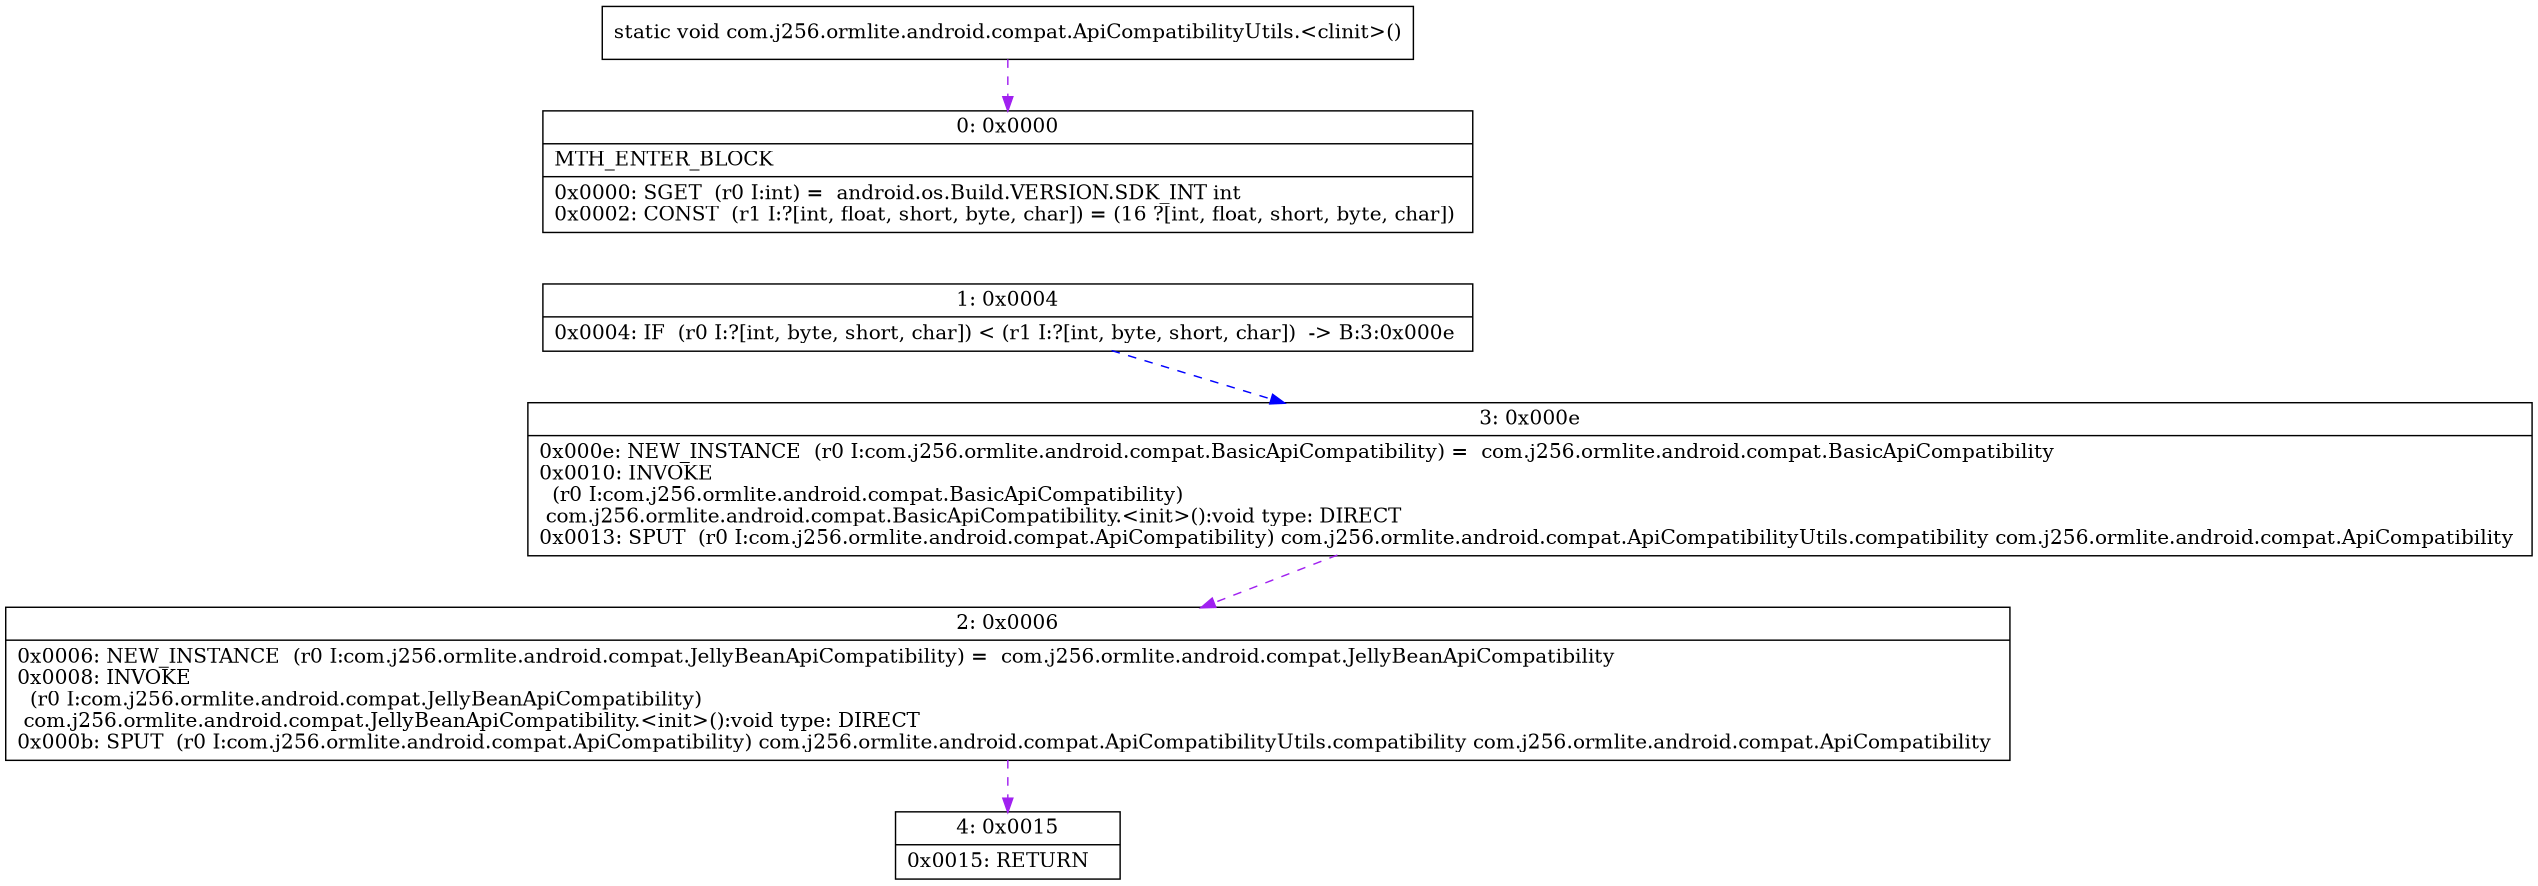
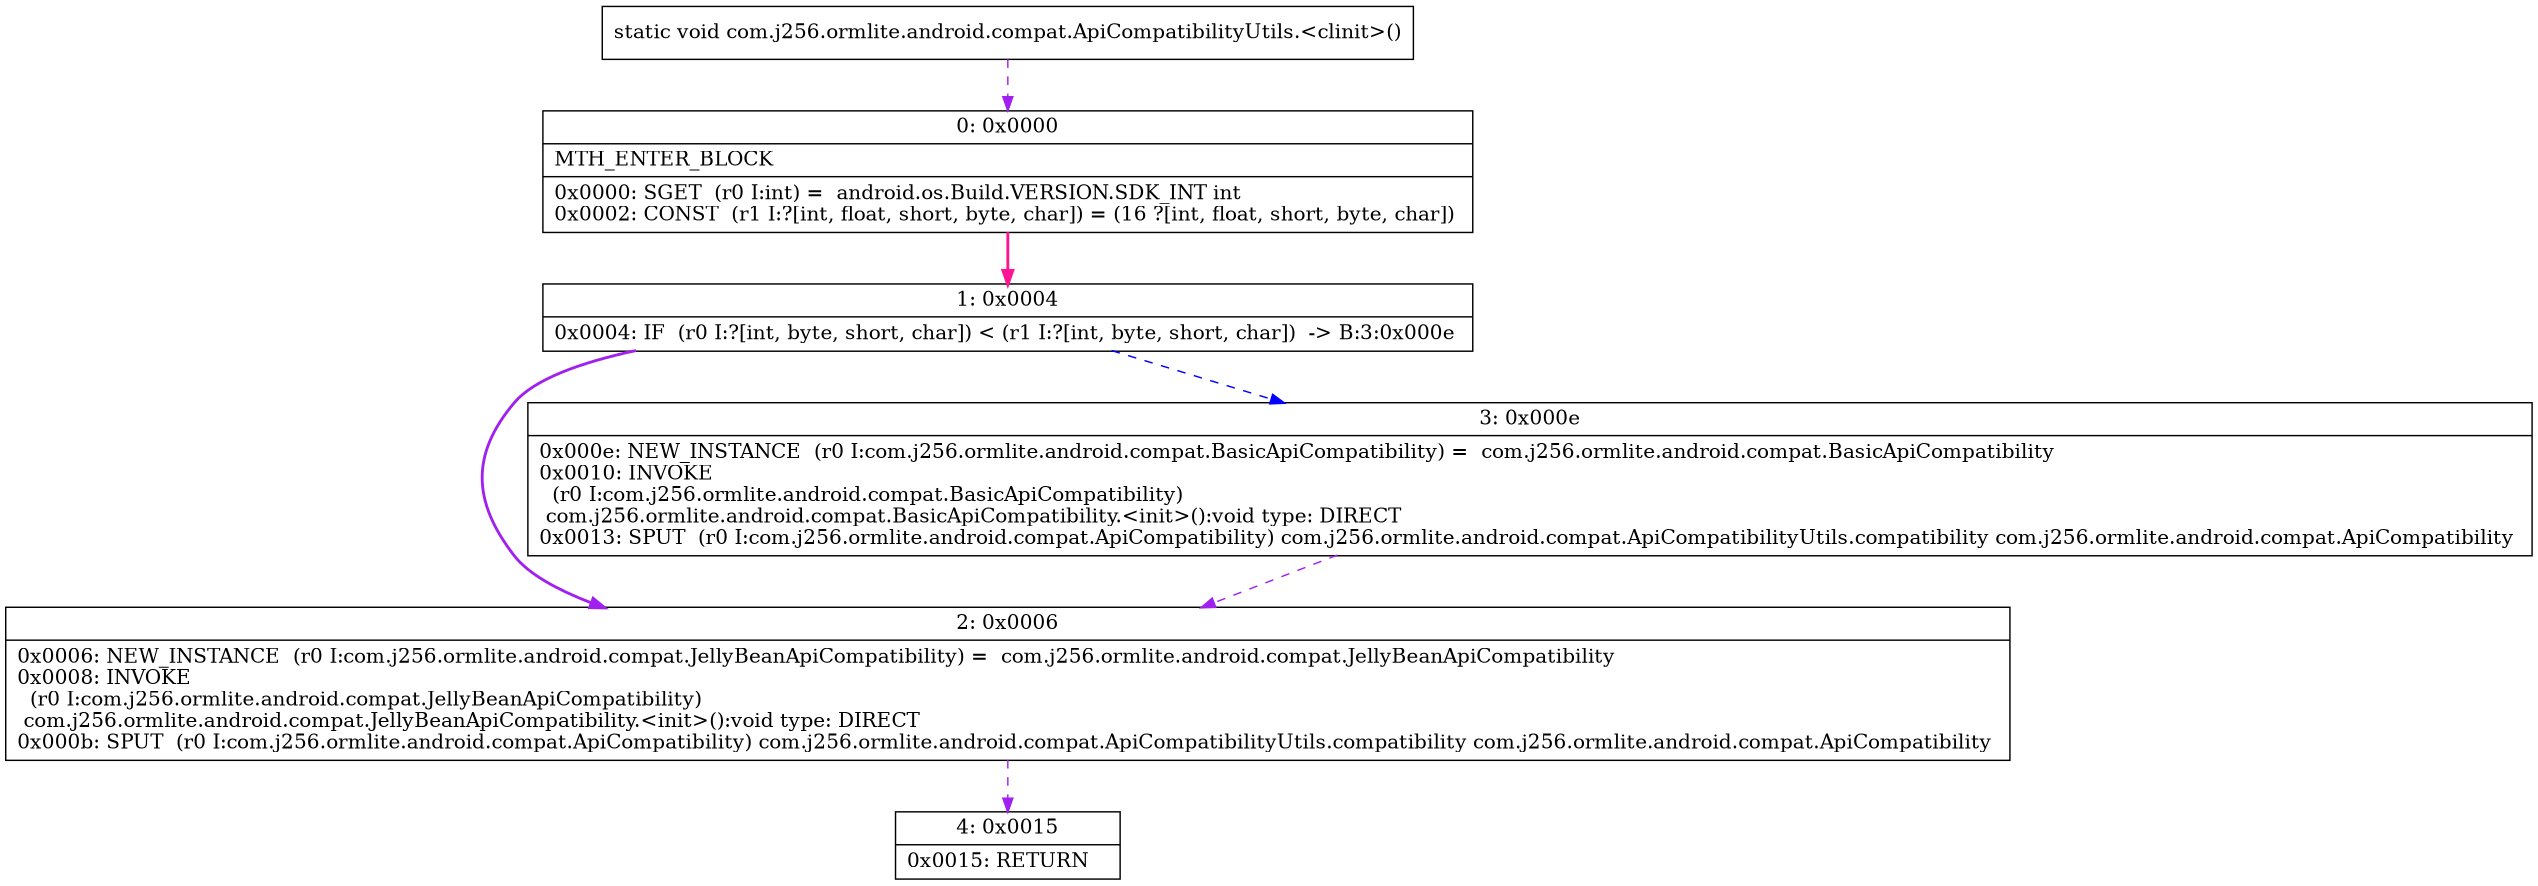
edge "0: 0x0000" -> "1: 0x0004": added
edge "1: 0x0004" -> "2: 0x0006": added
